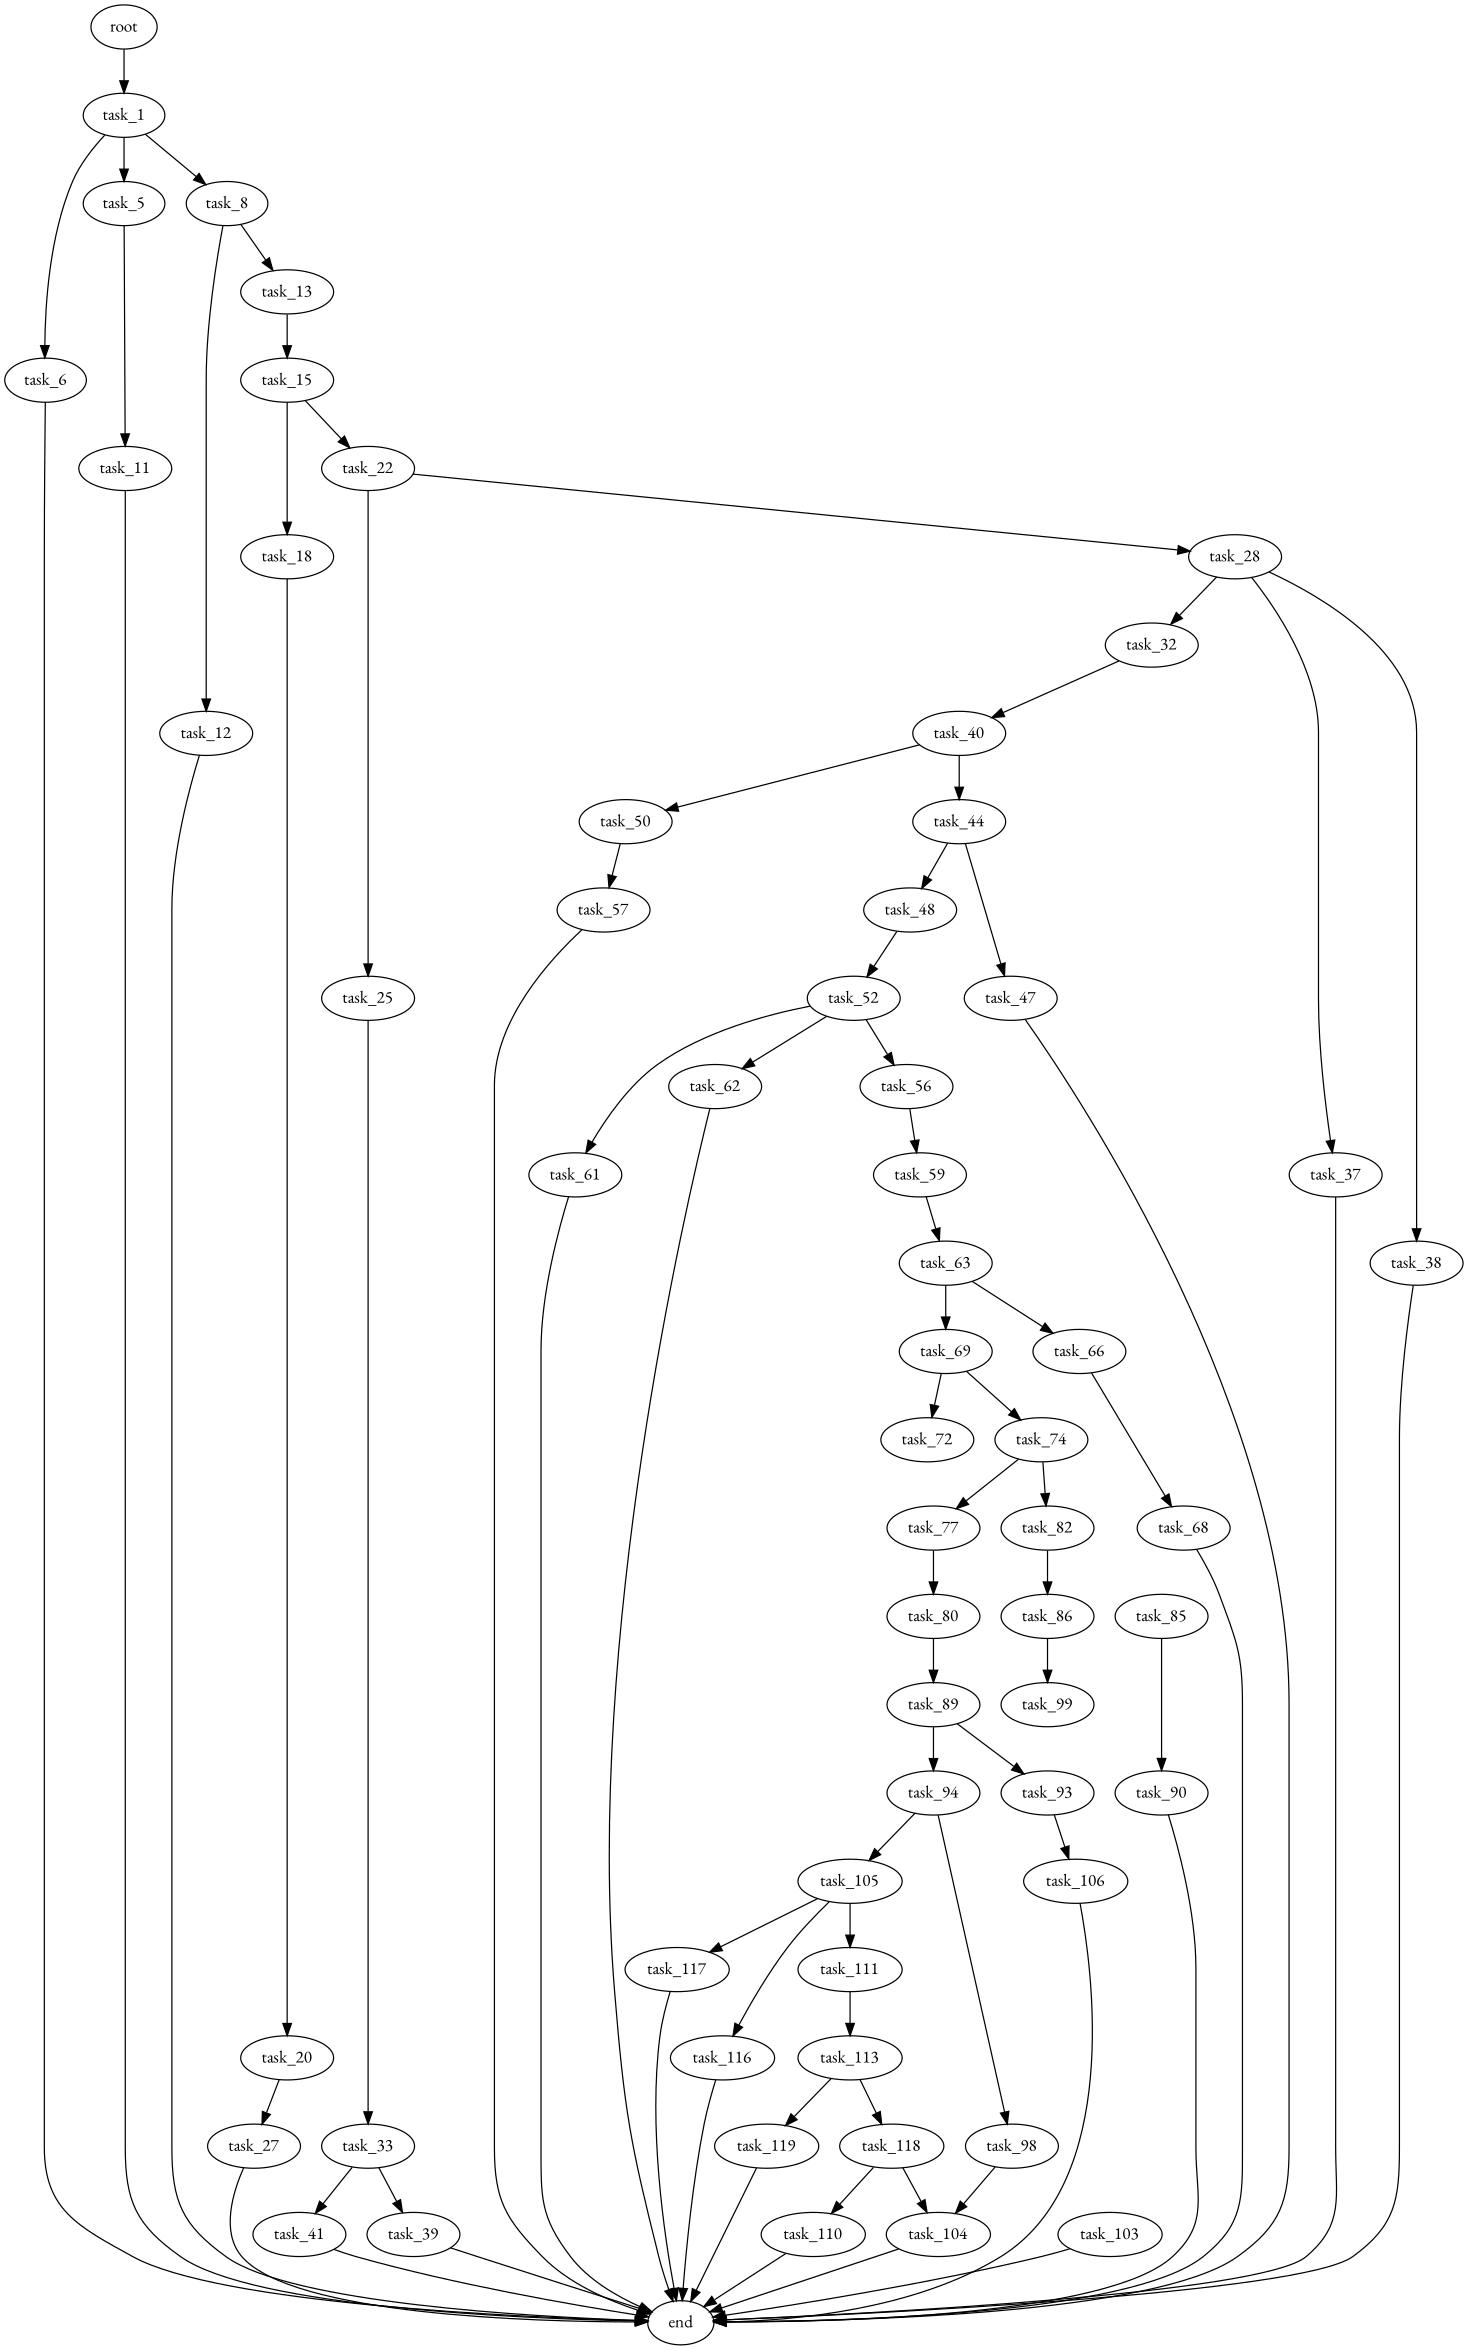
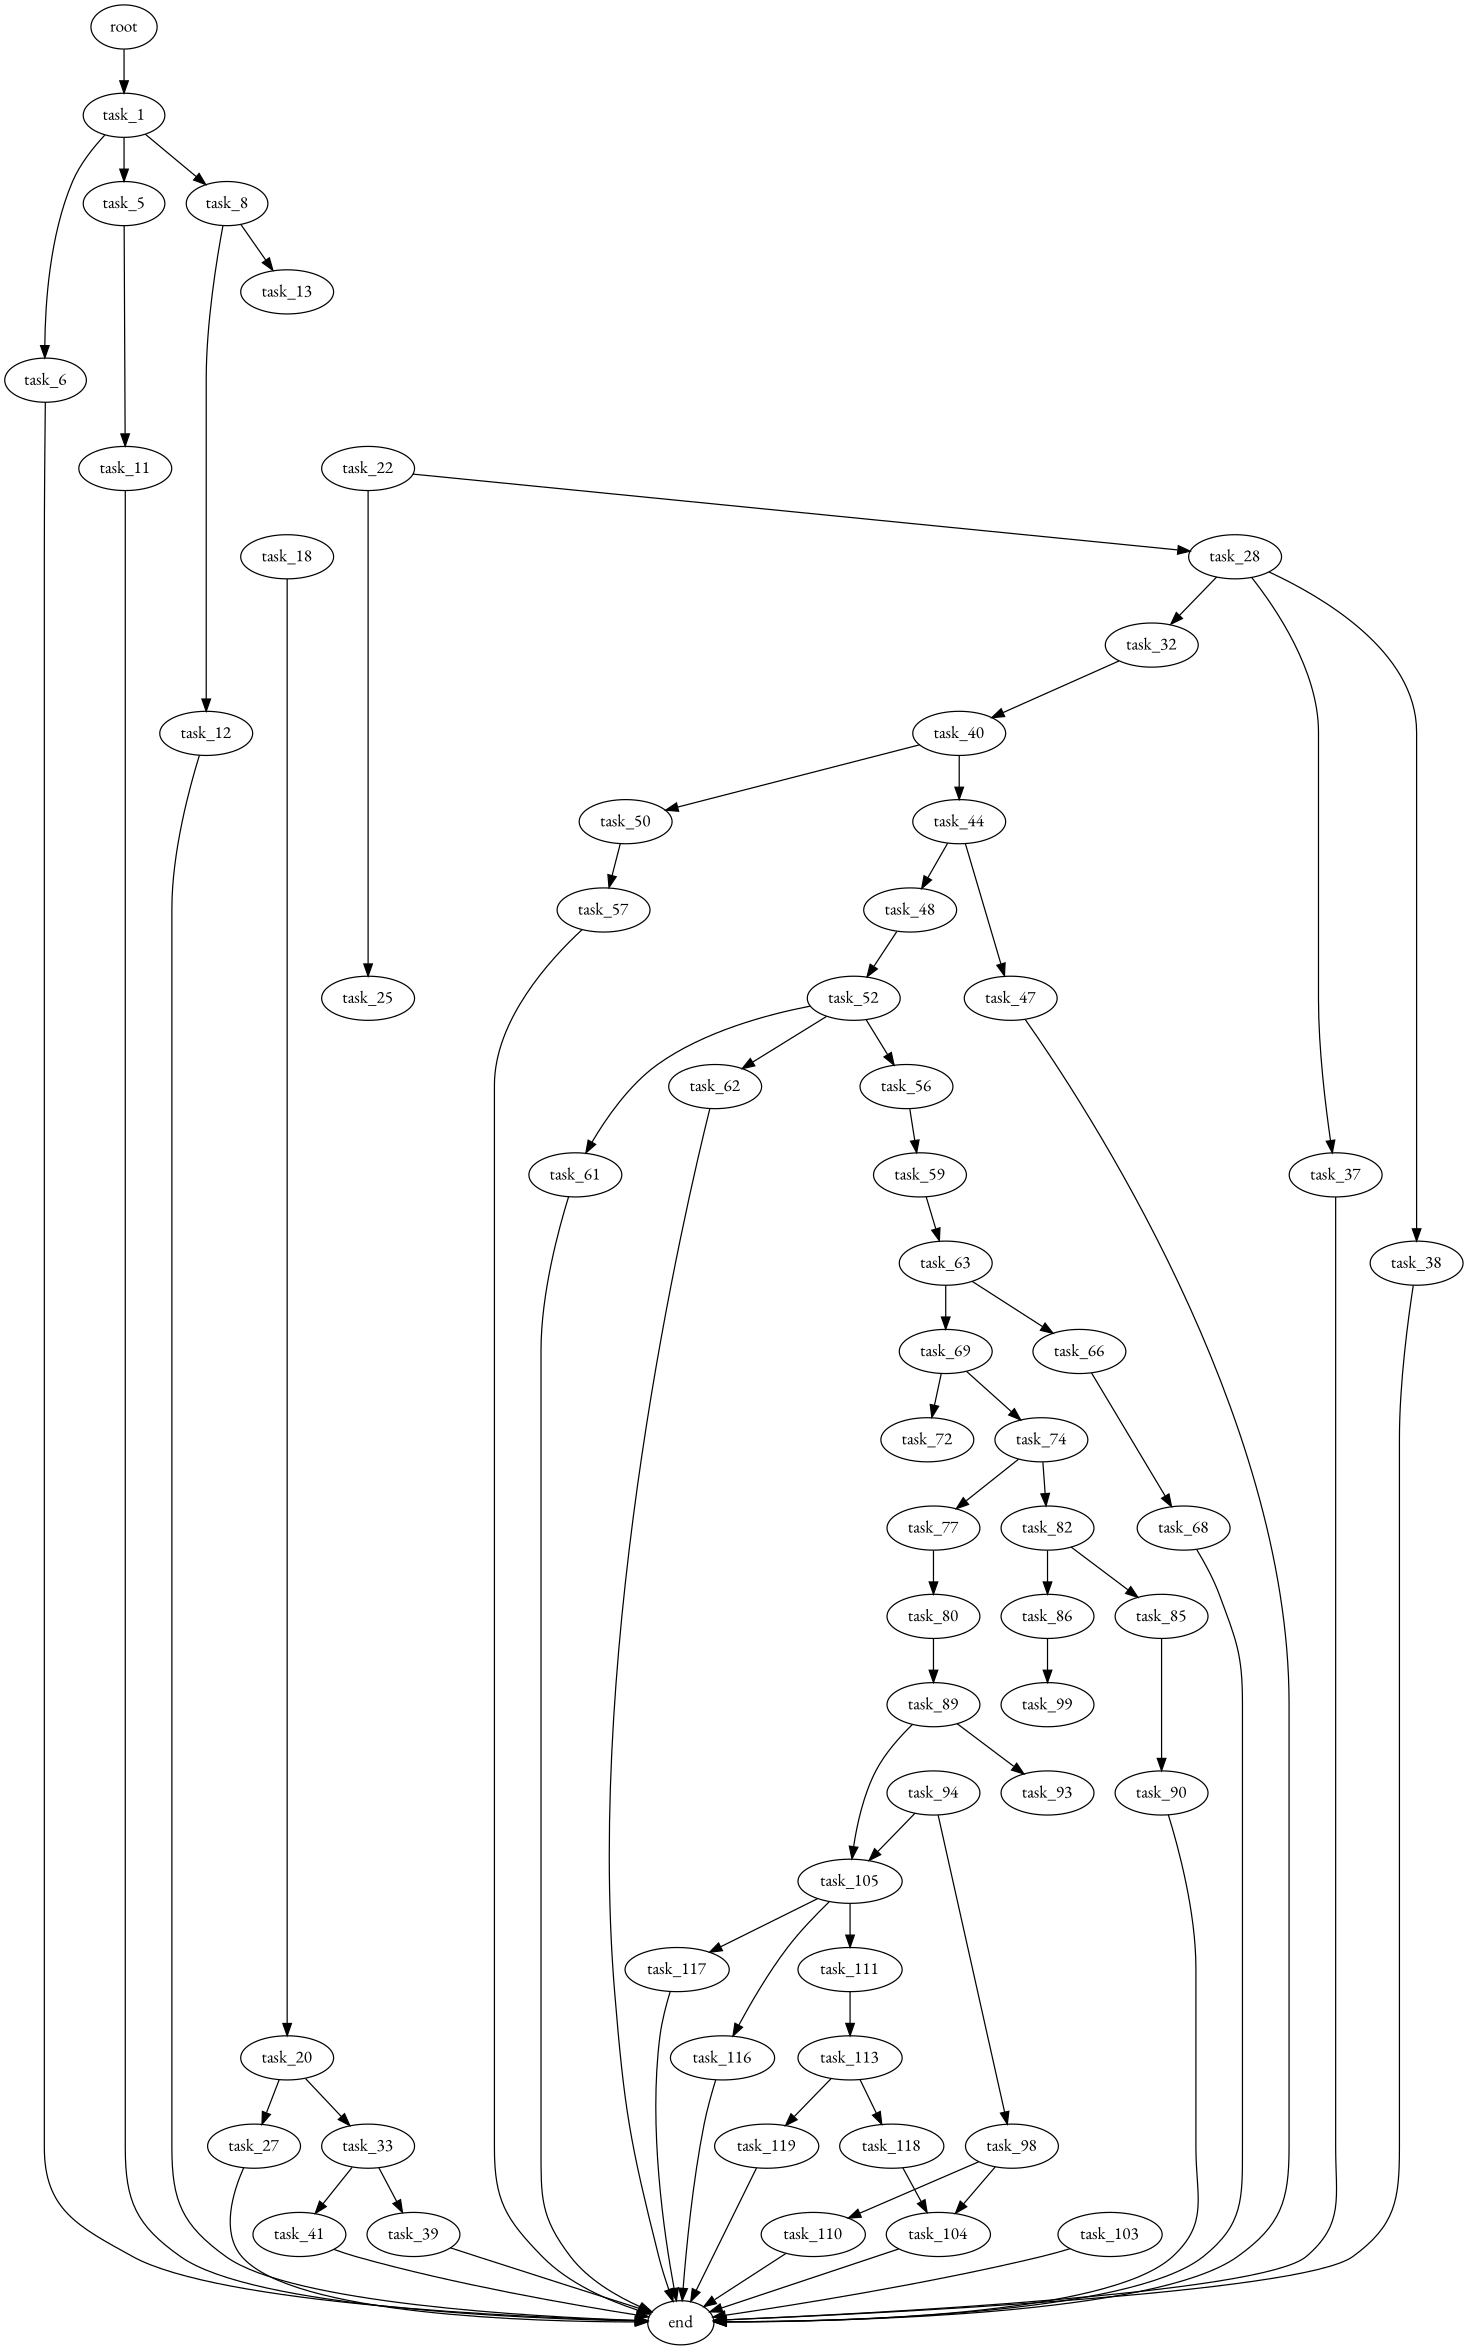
node "task_15": removed
edge "task_25" -> "task_33": now "task_20" -> "task_33"
edge "task_82" -> "task_85": added
edge "task_89" -> "task_94": now "task_89" -> "task_105"
node "task_106": removed
edge "task_118" -> "task_110": now "task_98" -> "task_110"
